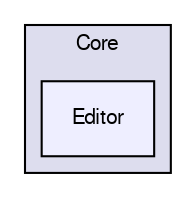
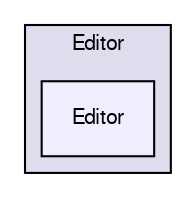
cluster "Core": label "Core" -> "Editor"
